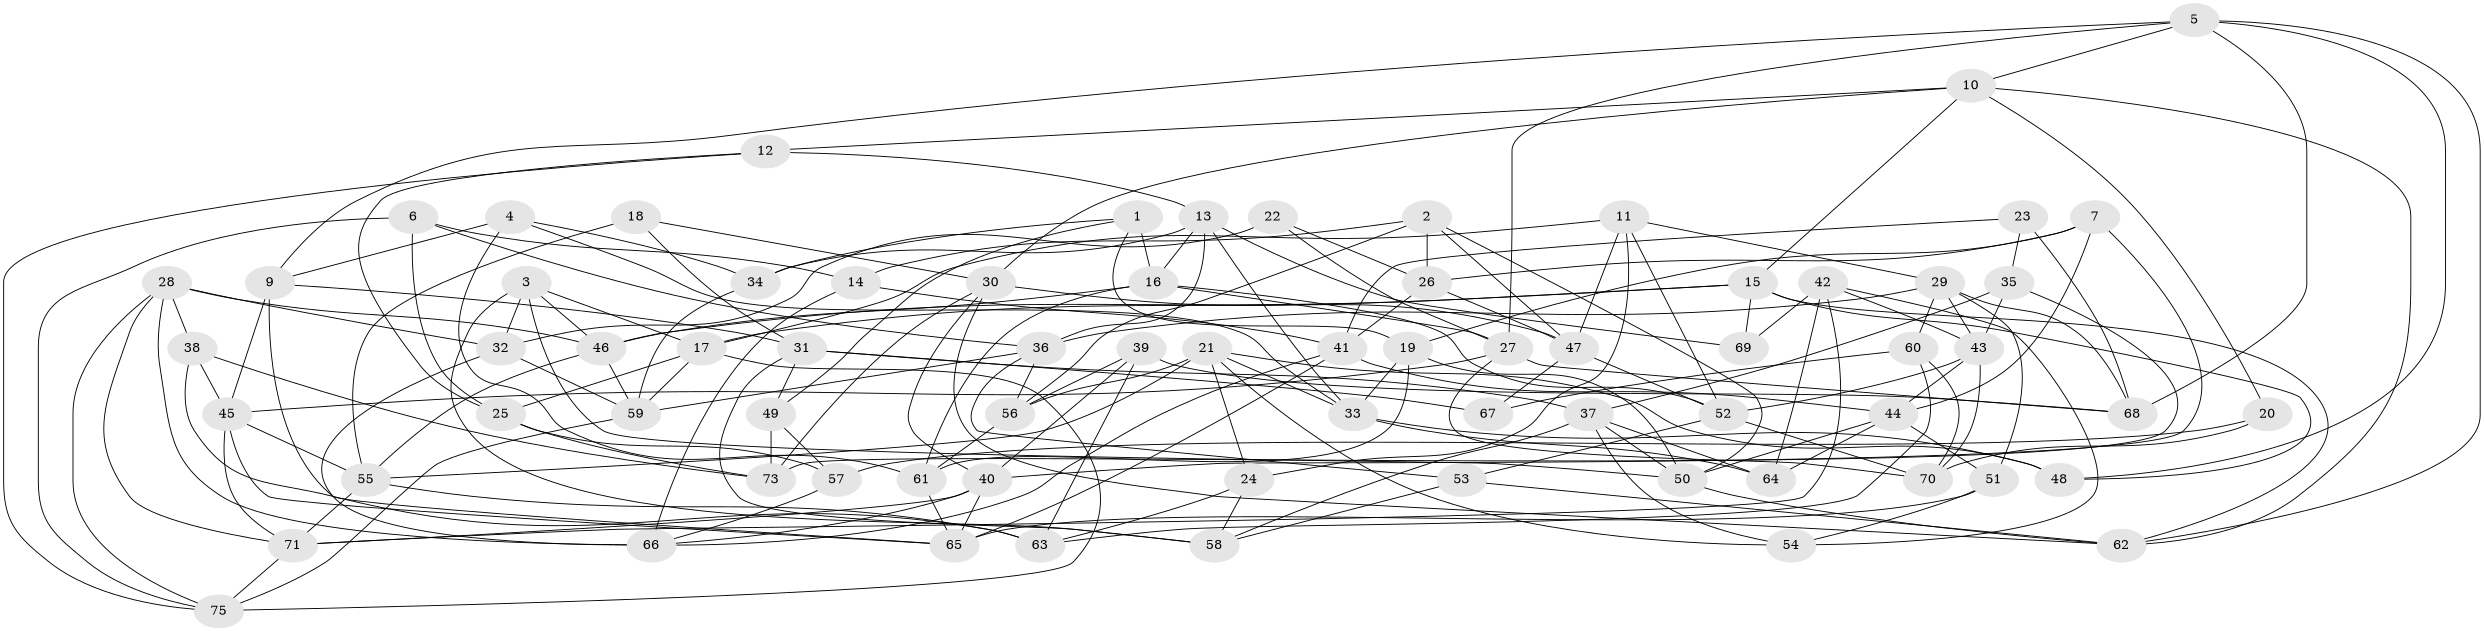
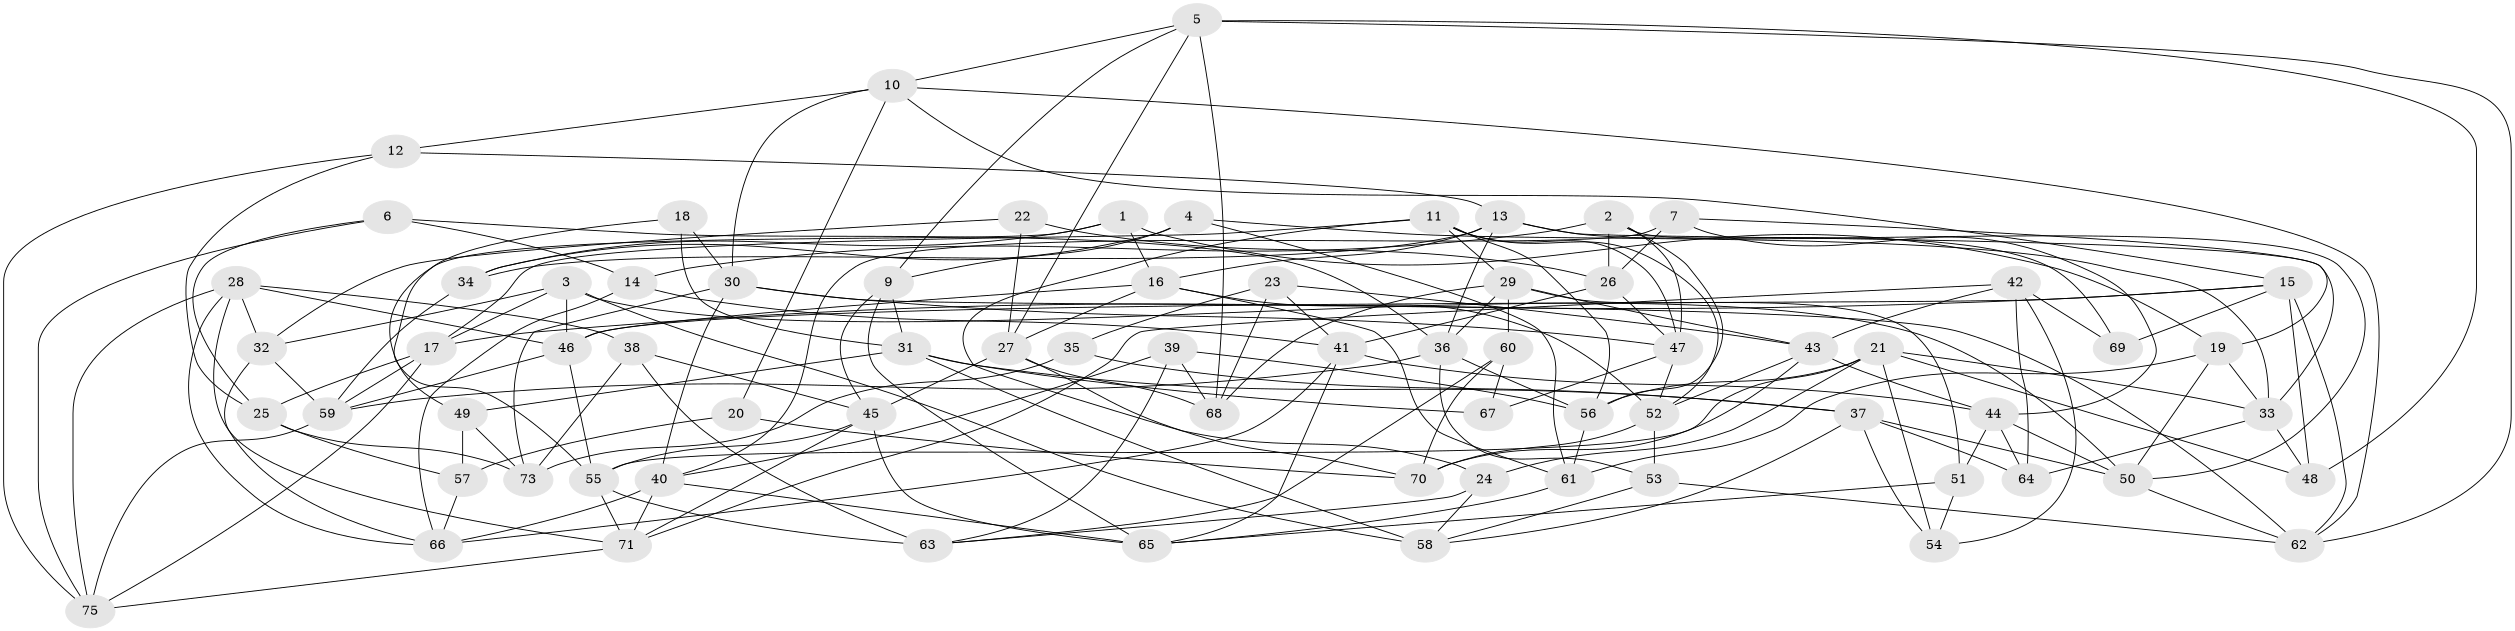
edge "11" -- "56": added
edge "35" -- "43": now "23" -- "43"
